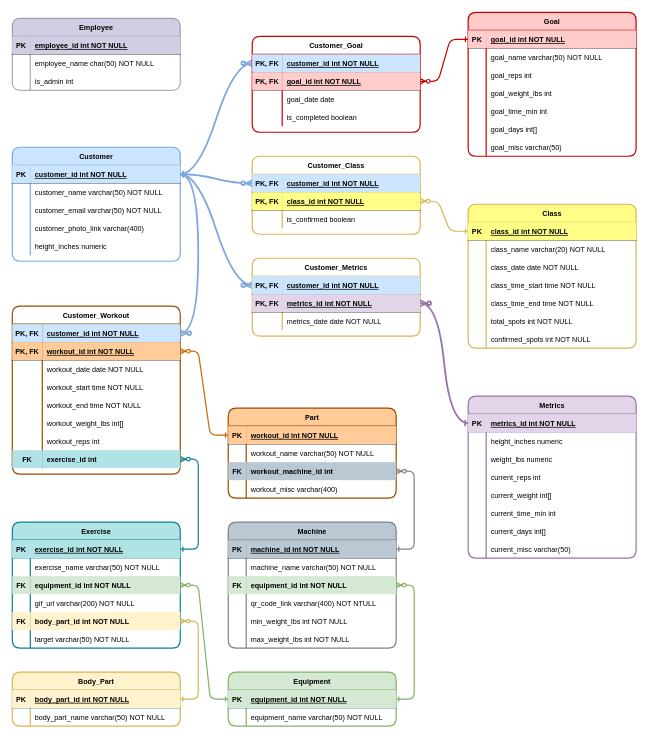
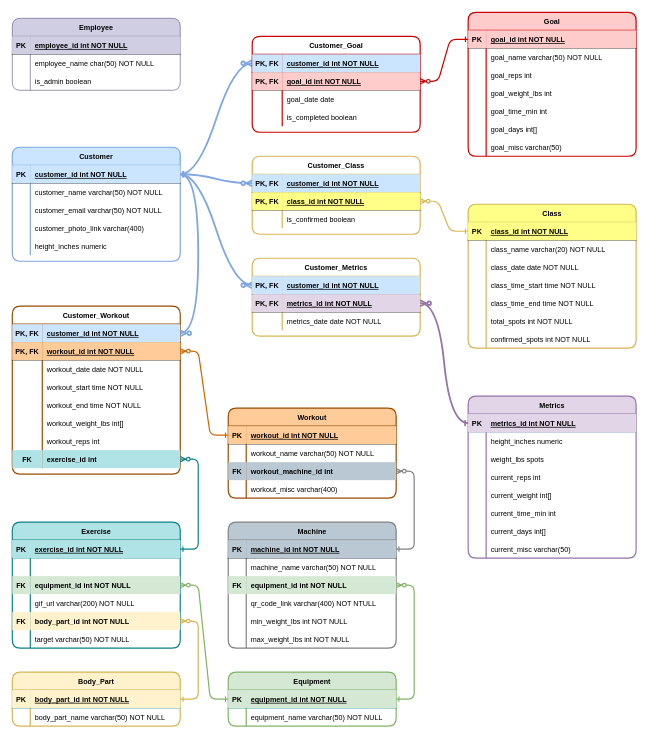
node "is_admin int": label "is_admin int" -> "is_admin boolean"
node "Part": label "Part" -> "Workout"
node "weight_lbs numeric": label "weight_lbs numeric" -> "weight_lbs spots"
node "exercise_name varchar(50) NOT NULL": removed
